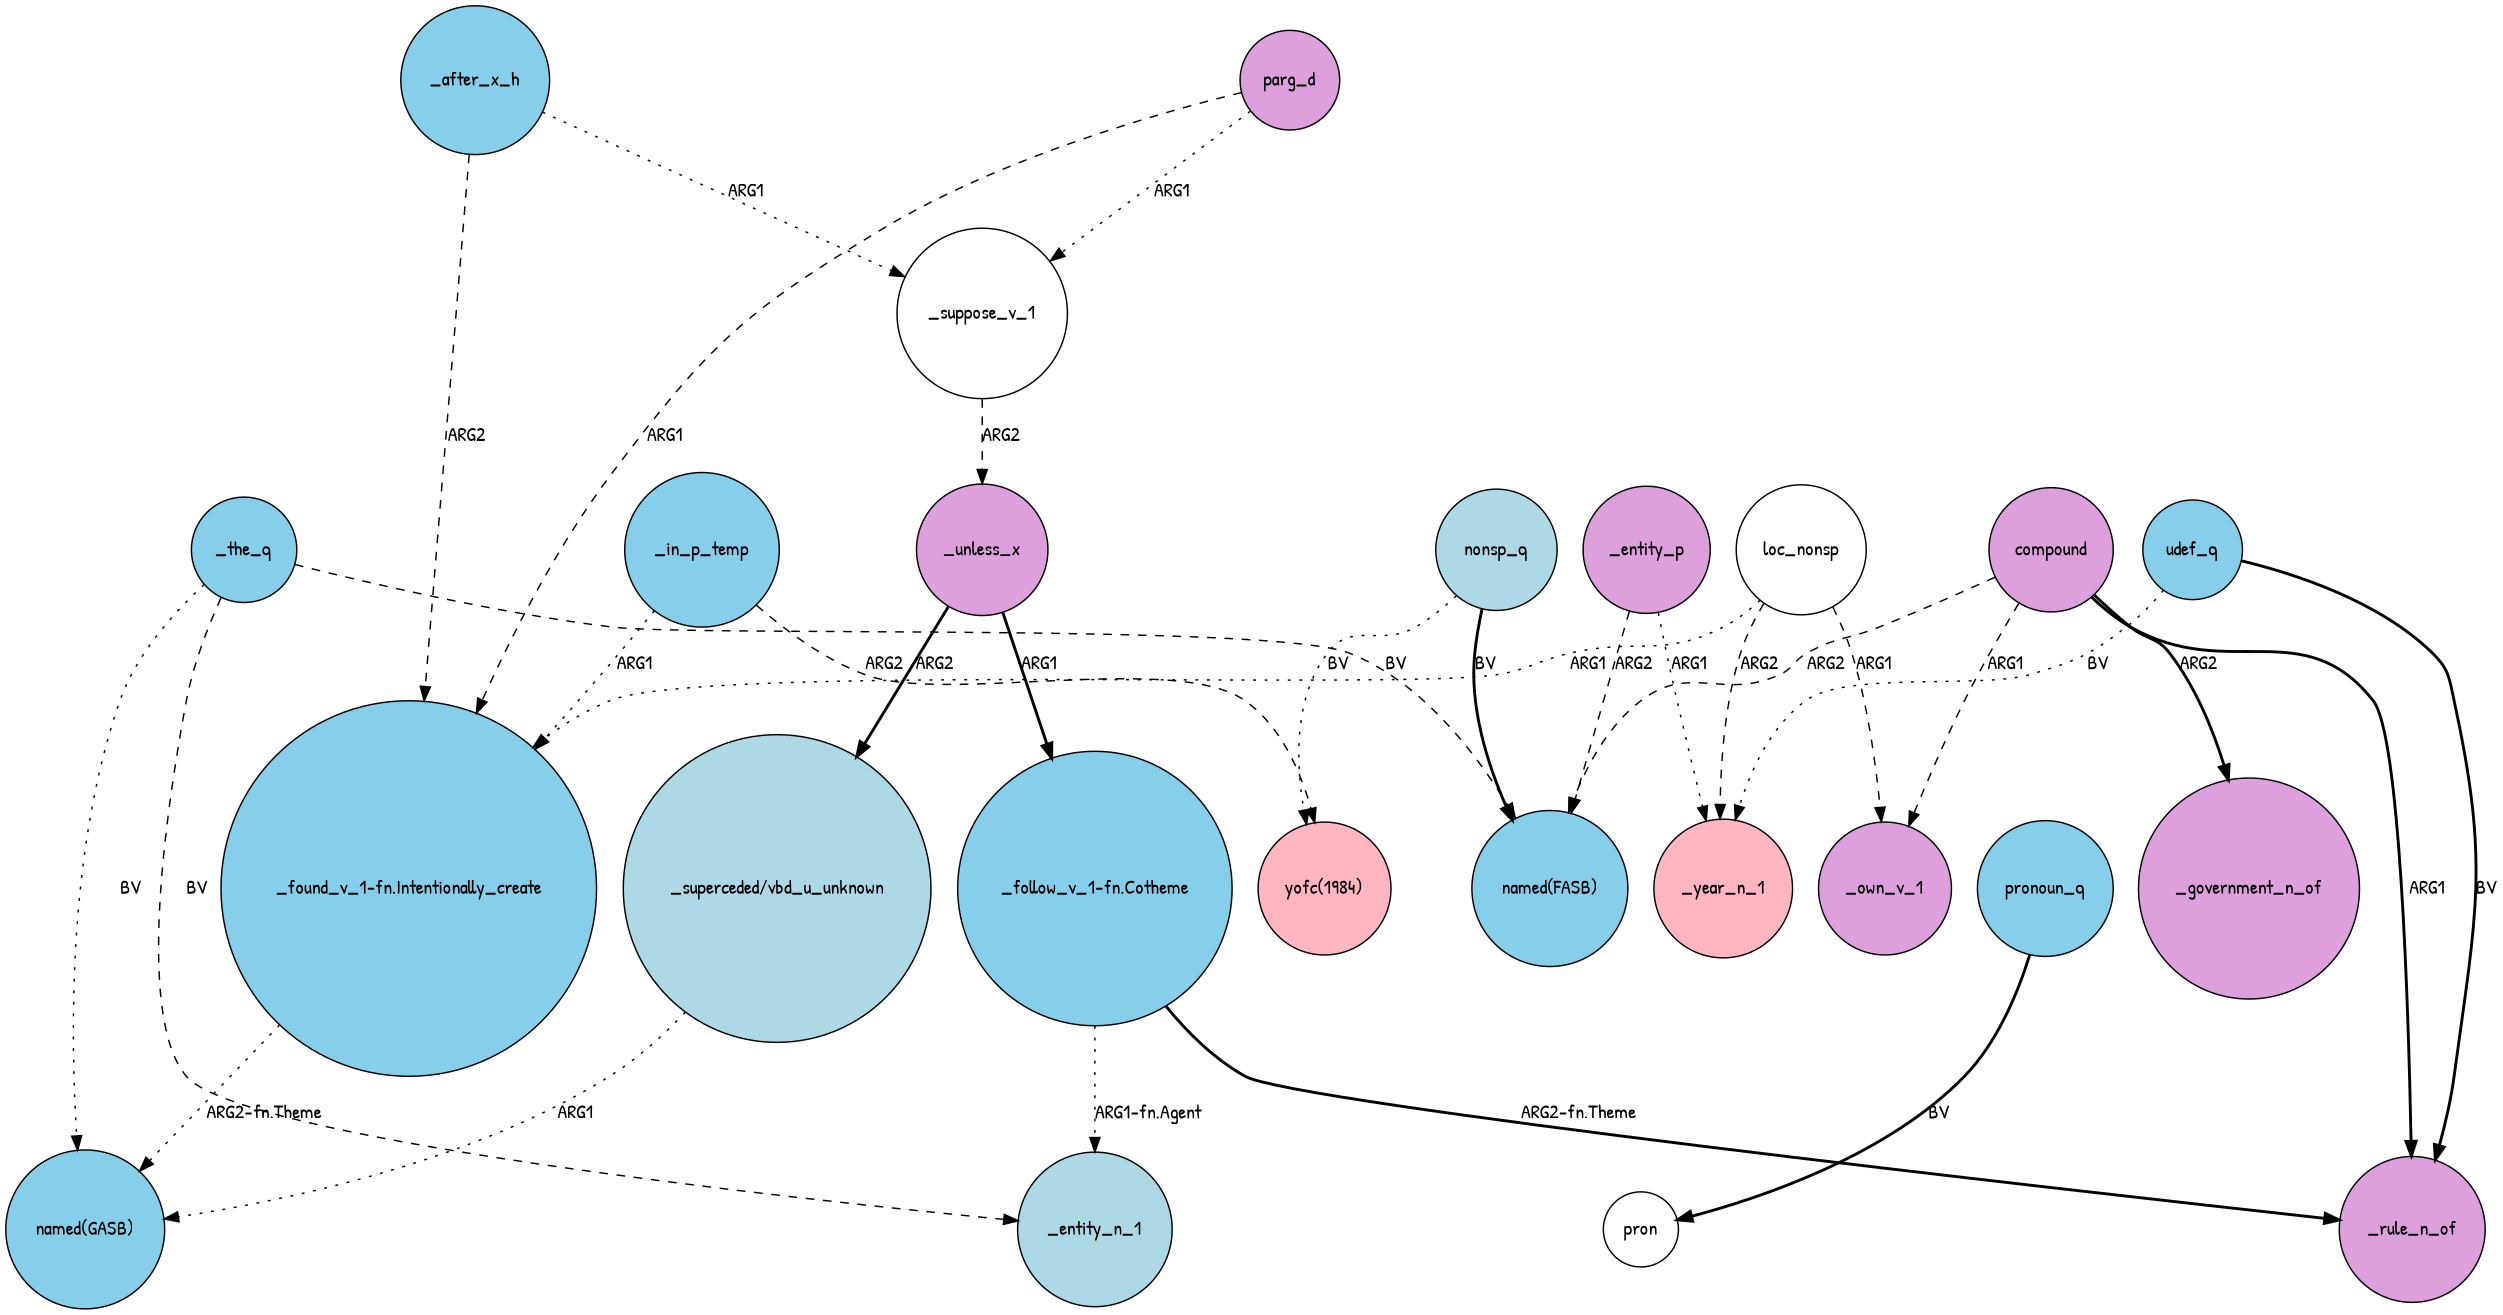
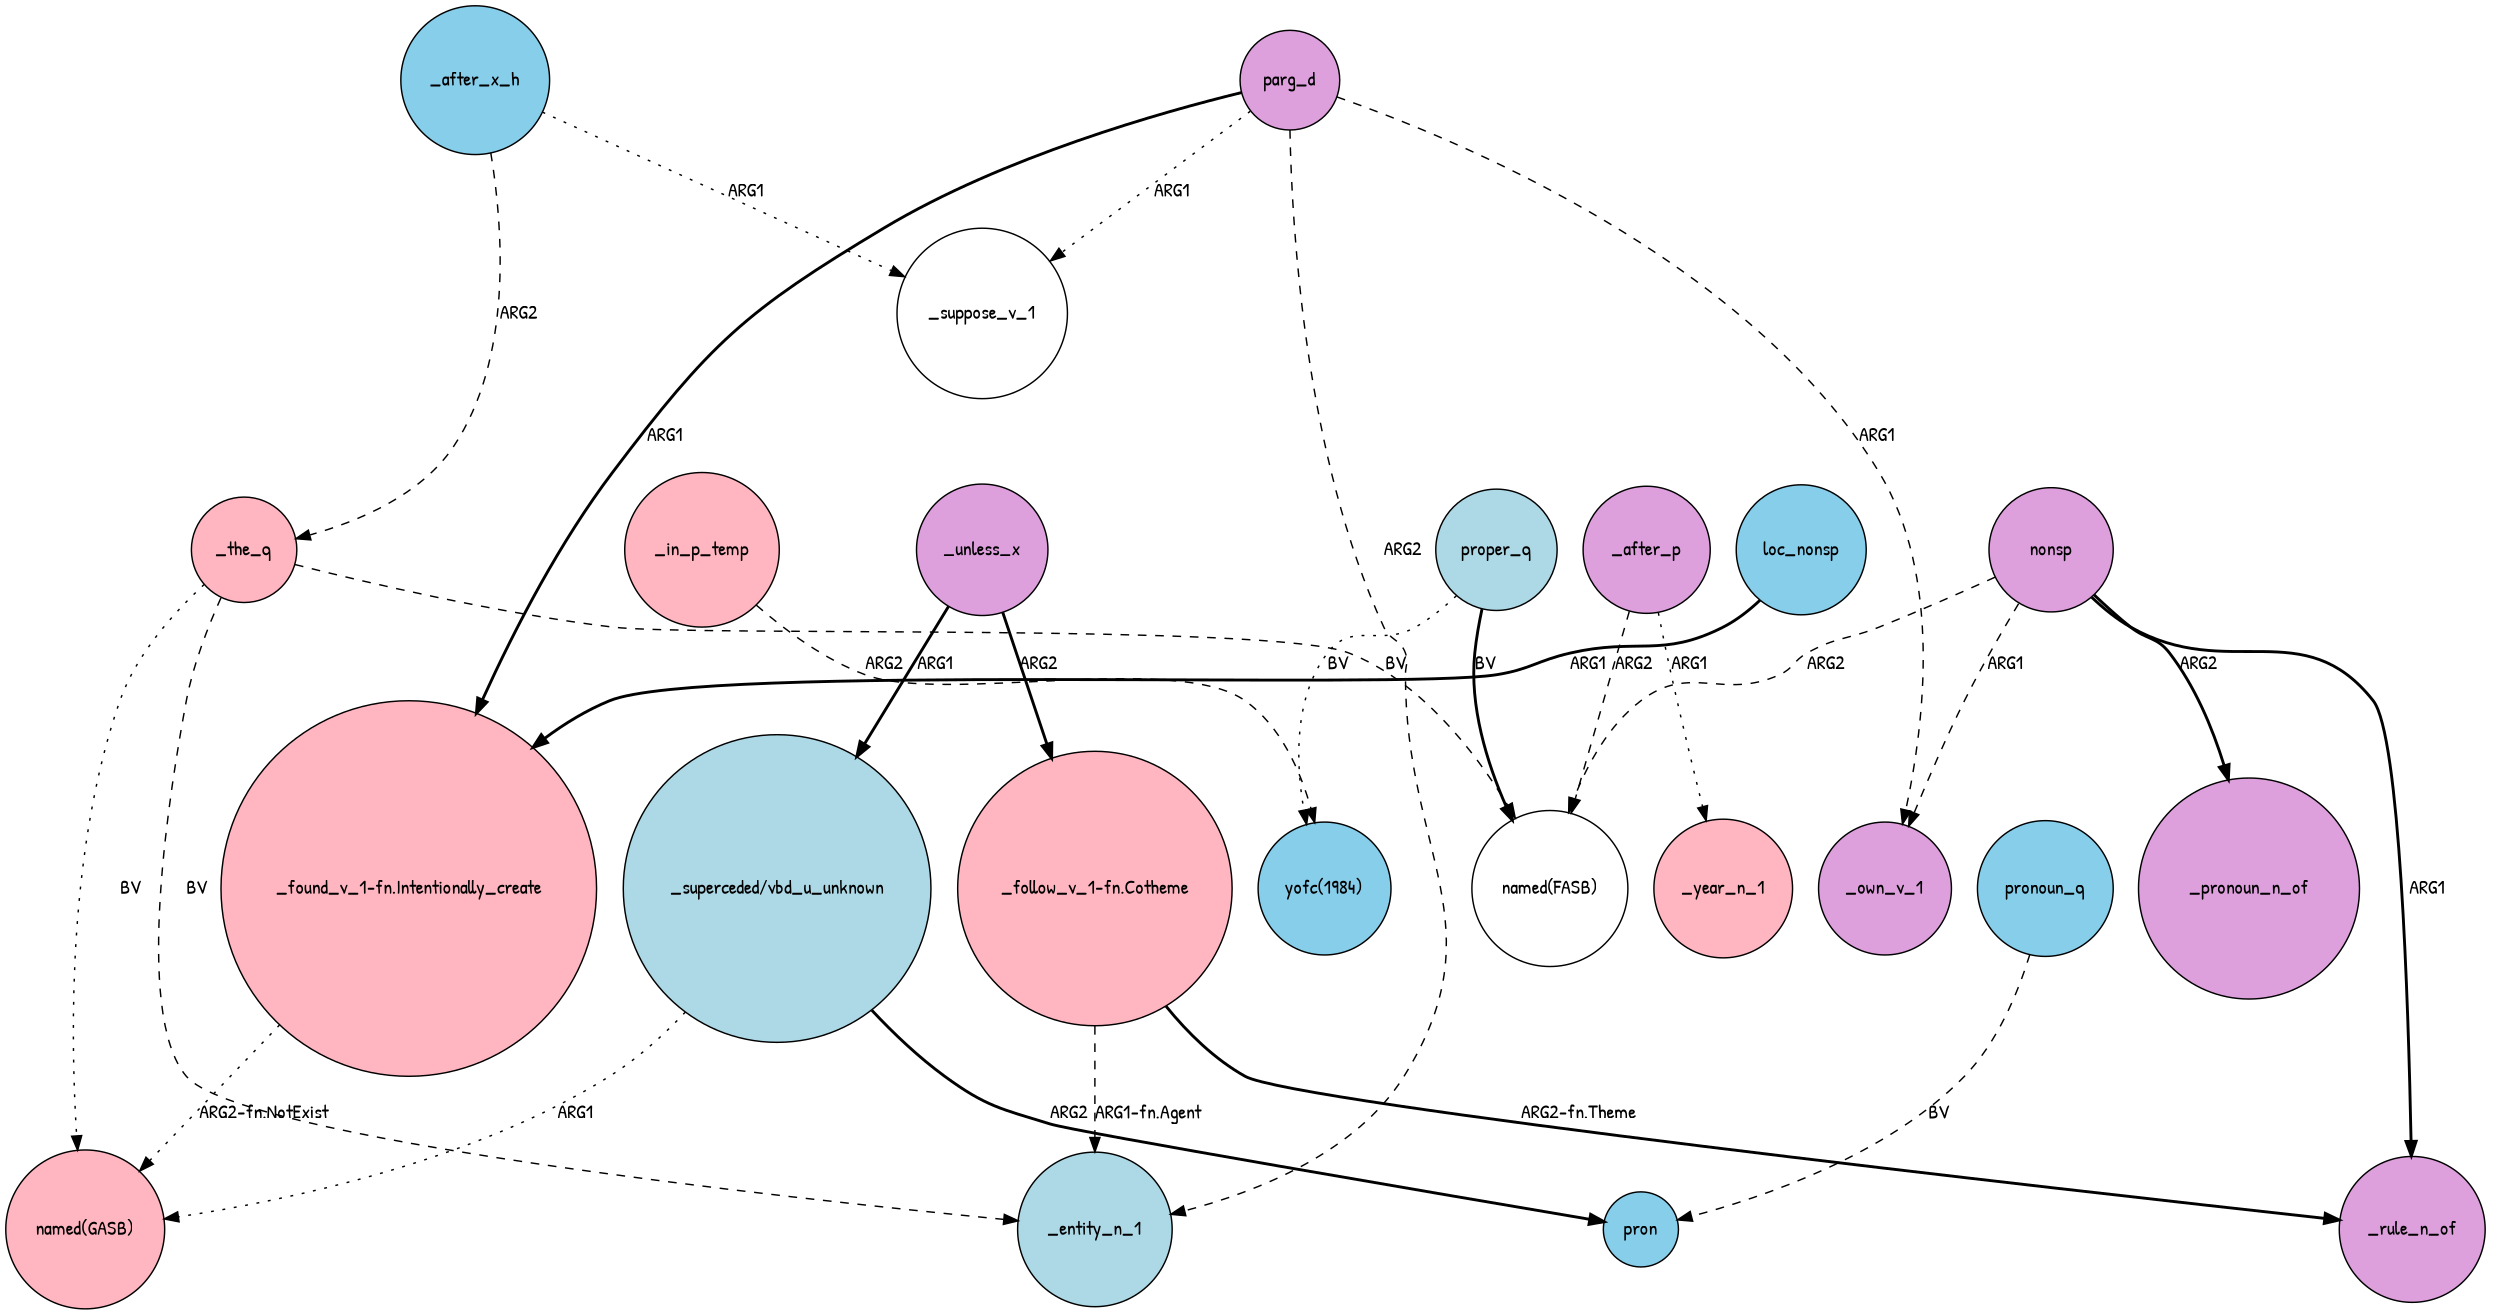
edge "parg_d" -> "_found_v_1-fn.Intentionally_create": style dashed -> bold
edge "_after_x_h" -> "_found_v_1-fn.Intentionally_create": now "_after_x_h" -> "_the_q"
edge "_suppose_v_1" -> "_unless_x": removed, label "ARG2"
node "_the_q": fillcolor skyblue -> lightpink
node "_in_p_temp": fillcolor skyblue -> lightpink
node "nonsp_q": label "nonsp_q" -> "proper_q"
node "_entity_p": label "_entity_p" -> "_after_p"
node "loc_nonsp": fillcolor white -> skyblue
node "compound": label "compound" -> "nonsp"
node "udef_q": removed
edge "_unless_x" -> "_superceded/vbd_u_unknown": label "ARG2" -> "ARG1"
edge "_unless_x" -> "_follow_v_1-fn.Cotheme": label "ARG1" -> "ARG2"
edge "_in_p_temp" -> "_found_v_1-fn.Intentionally_create": removed, label "ARG1"
edge "loc_nonsp" -> "_found_v_1-fn.Intentionally_create": style dotted -> bold
edge "loc_nonsp" -> "_year_n_1": removed, label "ARG2"
edge "loc_nonsp" -> "_own_v_1": now "parg_d" -> "_own_v_1"
edge "parg_d" -> "_entity_n_1": added, label "ARG2"
node "_found_v_1-fn.Intentionally_create": fillcolor skyblue -> lightpink
node "_follow_v_1-fn.Cotheme": fillcolor skyblue -> lightpink
node "yofc(1984)": fillcolor lightpink -> skyblue
node "named(FASB)": fillcolor skyblue -> white
node "_government_n_of": label "_government_n_of" -> "_pronoun_n_of"
edge "_follow_v_1-fn.Cotheme" -> "_entity_n_1": style dotted -> dashed
edge "_found_v_1-fn.Intentionally_create" -> "named(GASB)": label "ARG2-fn.Theme" -> "ARG2-fn.NotExist"
edge "pronoun_q" -> "pron": style bold -> dashed
edge "_superceded/vbd_u_unknown" -> "pron": added, label "ARG2"
node "named(GASB)": fillcolor skyblue -> lightpink
node "pron": fillcolor white -> skyblue
